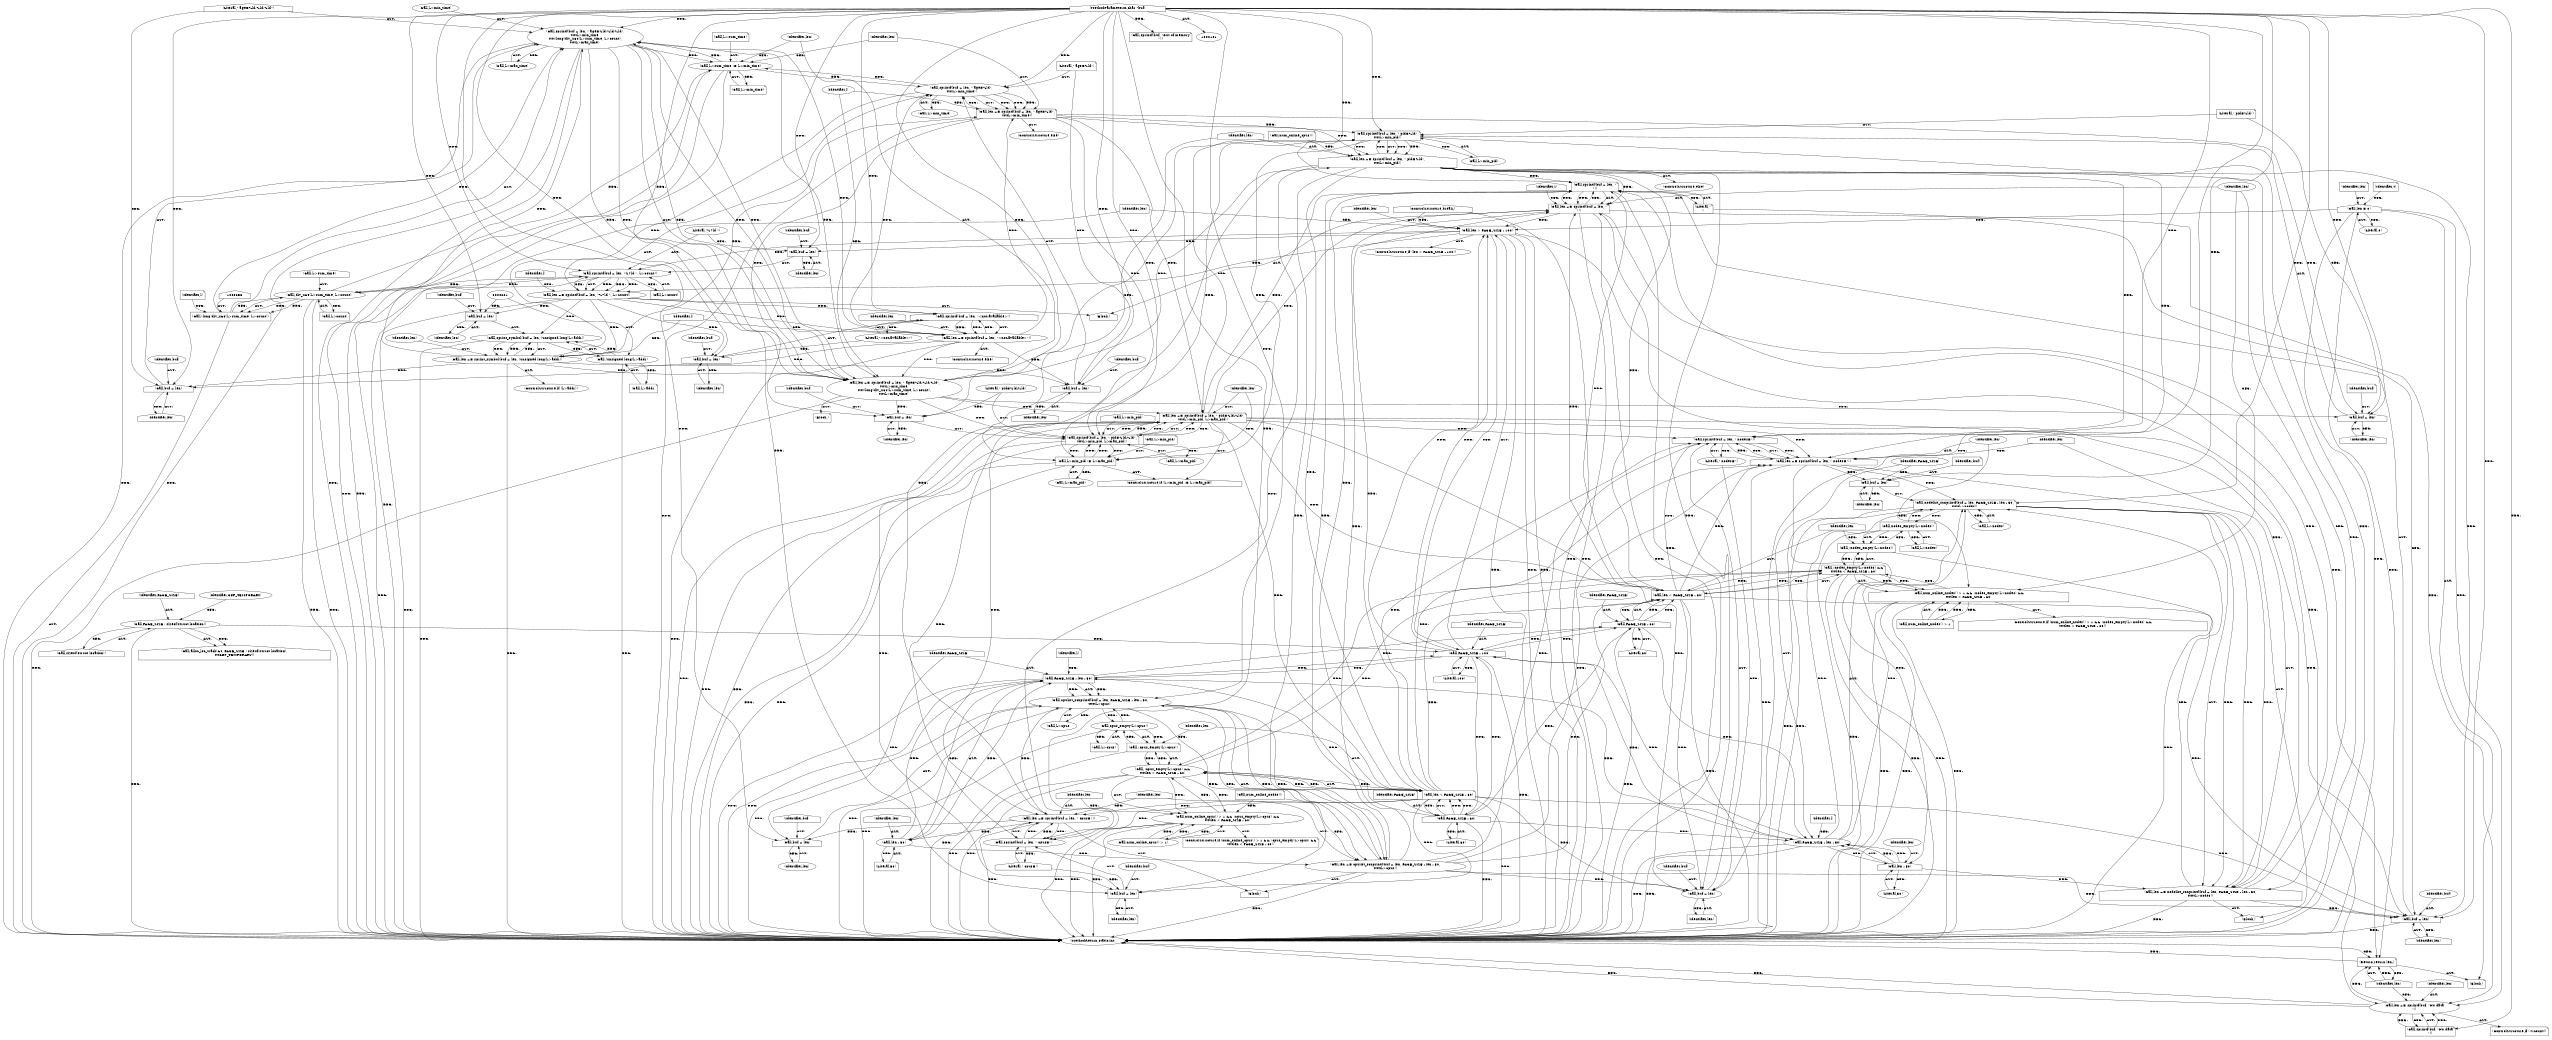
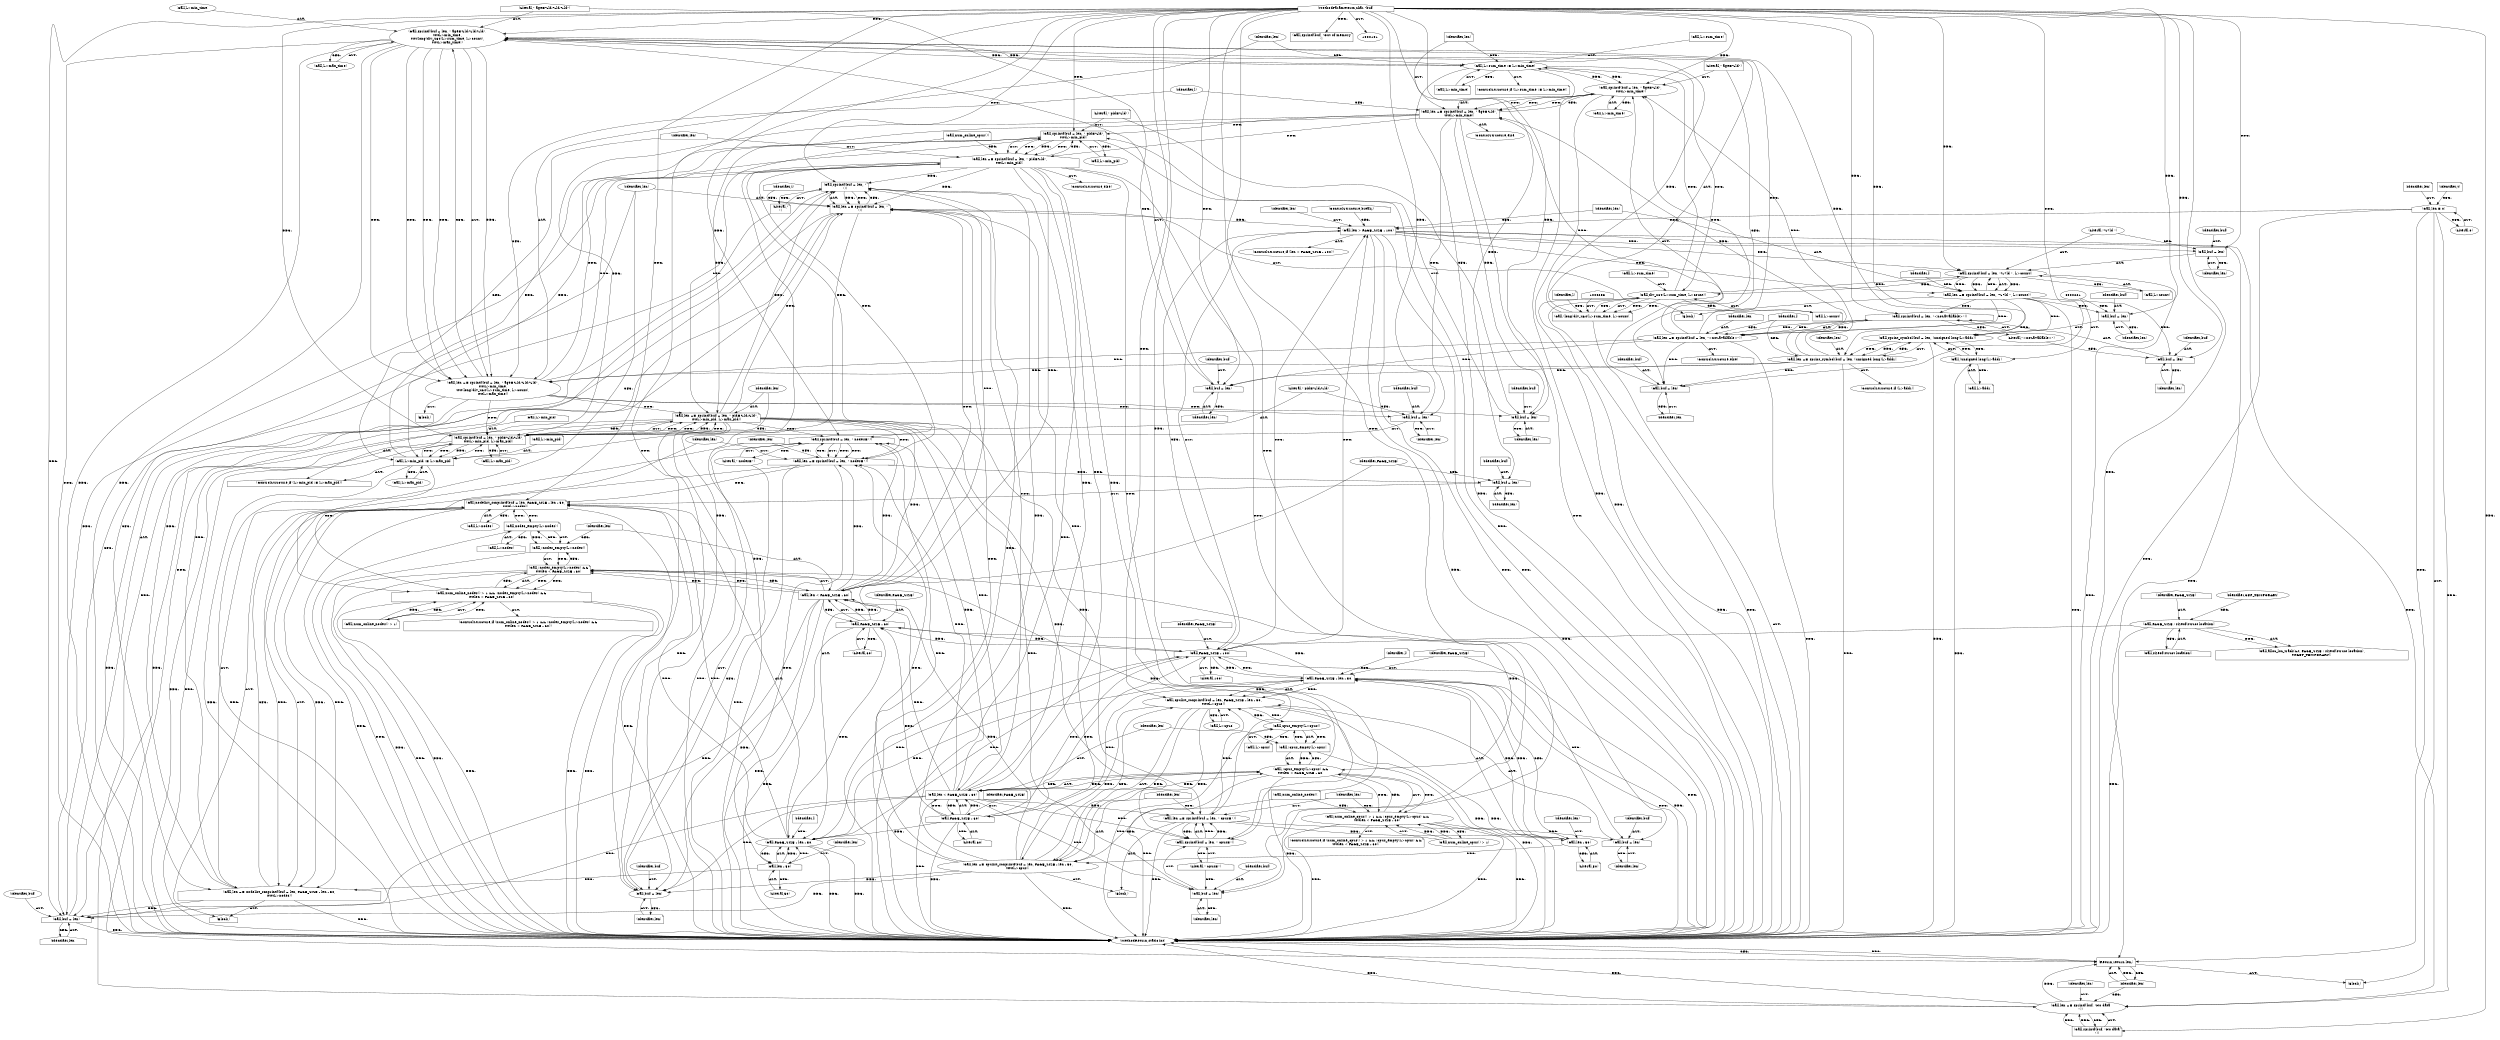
edge "(MethodParameterIn,char *buf)" -> "(Call,sprint_symbol(buf + len, (unsigned long)l->addr))": added, label "DDG:"
node "(ControlStructure,if (l->sum_time != l->min_time))": added
edge "(Call,len > PAGE_SIZE - 100)" -> "(Return,return len;)": added, label "DDG:"
edge "(ControlStructure,break;)" -> "(MethodReturn,static int)": now "(MethodParameterIn,char *buf)" -> "(MethodReturn,static int)"
node "(ControlStructure,if (!t.count))": removed
